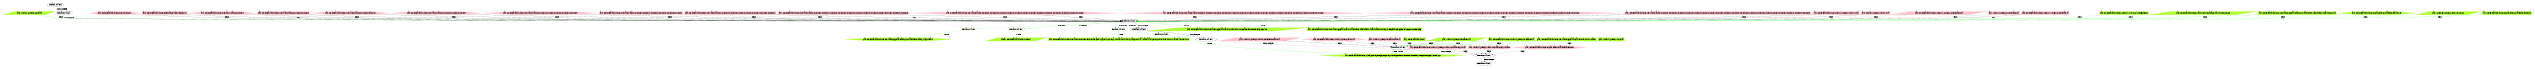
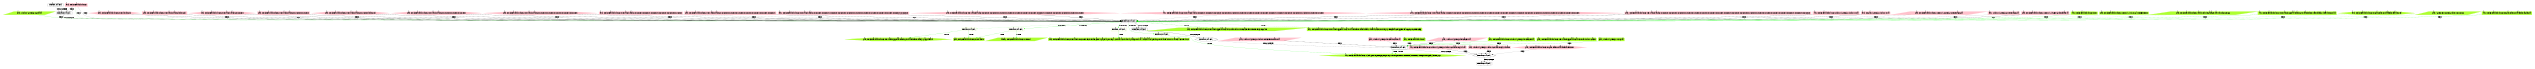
node "path: /Device/HarddiskVolume2": added
node "path: /Device/HarddiskVolume2/Firefox/admin/backup/desktop.ini": label "path: /Device/HarddiskVolume2/Firefox/admin/backup/desktop.ini" -> "path: /Device/HarddiskVolume2/Users/admin/backup/desktop.ini"
node "path: /Device/HarddiskVolume2/Users/across/backup/Documents": label "path: /Device/HarddiskVolume2/Users/across/backup/Documents" -> "path: /Device/HarddiskVolume2/Users/admin/backup/Documents"
node "path: /Device/HarddiskVolume2/Users": added
node "path: /Device/HarddiskVolume2/Users/admin": added
node "path: /Device/HarddiskVolume2/Windows/System32/biwinrt.dll": removed
node "path: /Windows/System32/deviceaccess.dll": fillcolor greenyellow -> pink
